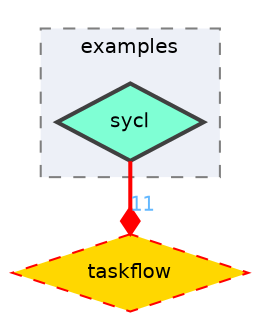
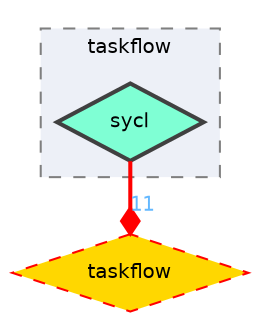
cluster "examples": label "examples" -> "taskflow"
